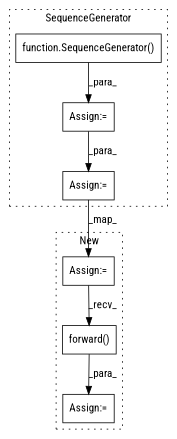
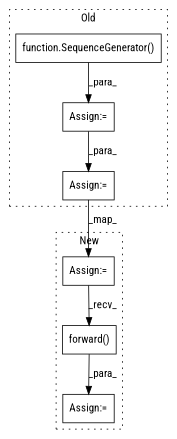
cluster "SequenceGenerator": label "SequenceGenerator" -> "Old"
